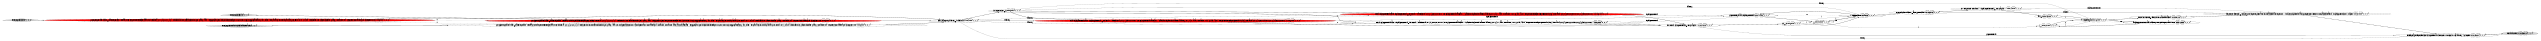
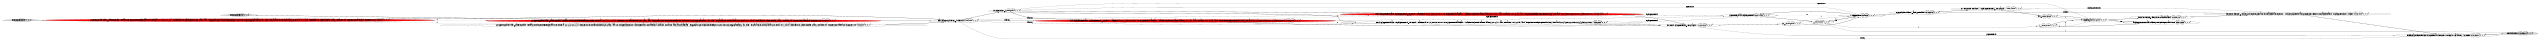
edge "int segmentCount = 32@@@5@@@['1', '1', '1']" -> "i < segmentCount@@@16@@@['1', '1', '1']": label "fullQuery" -> "segmentCount"
edge "int segmentCount = 32@@@5@@@['1', '1', '1']" -> "i < segmentCount@@@9@@@['1', '1', '1']": label "fullQuery" -> "segmentCount"
edge "int i = 0@@@8@@@['1', '1', '1']" -> "i++@@@10@@@['1', '1', '1']": now "exec.shutdownNow()@@@23@@@['1', '1', '1']" -> "i++@@@10@@@['1', '1', '1']"
node "testBySegmentResultsUnOptimizedDimextraction['0', '0', '1']": removed
